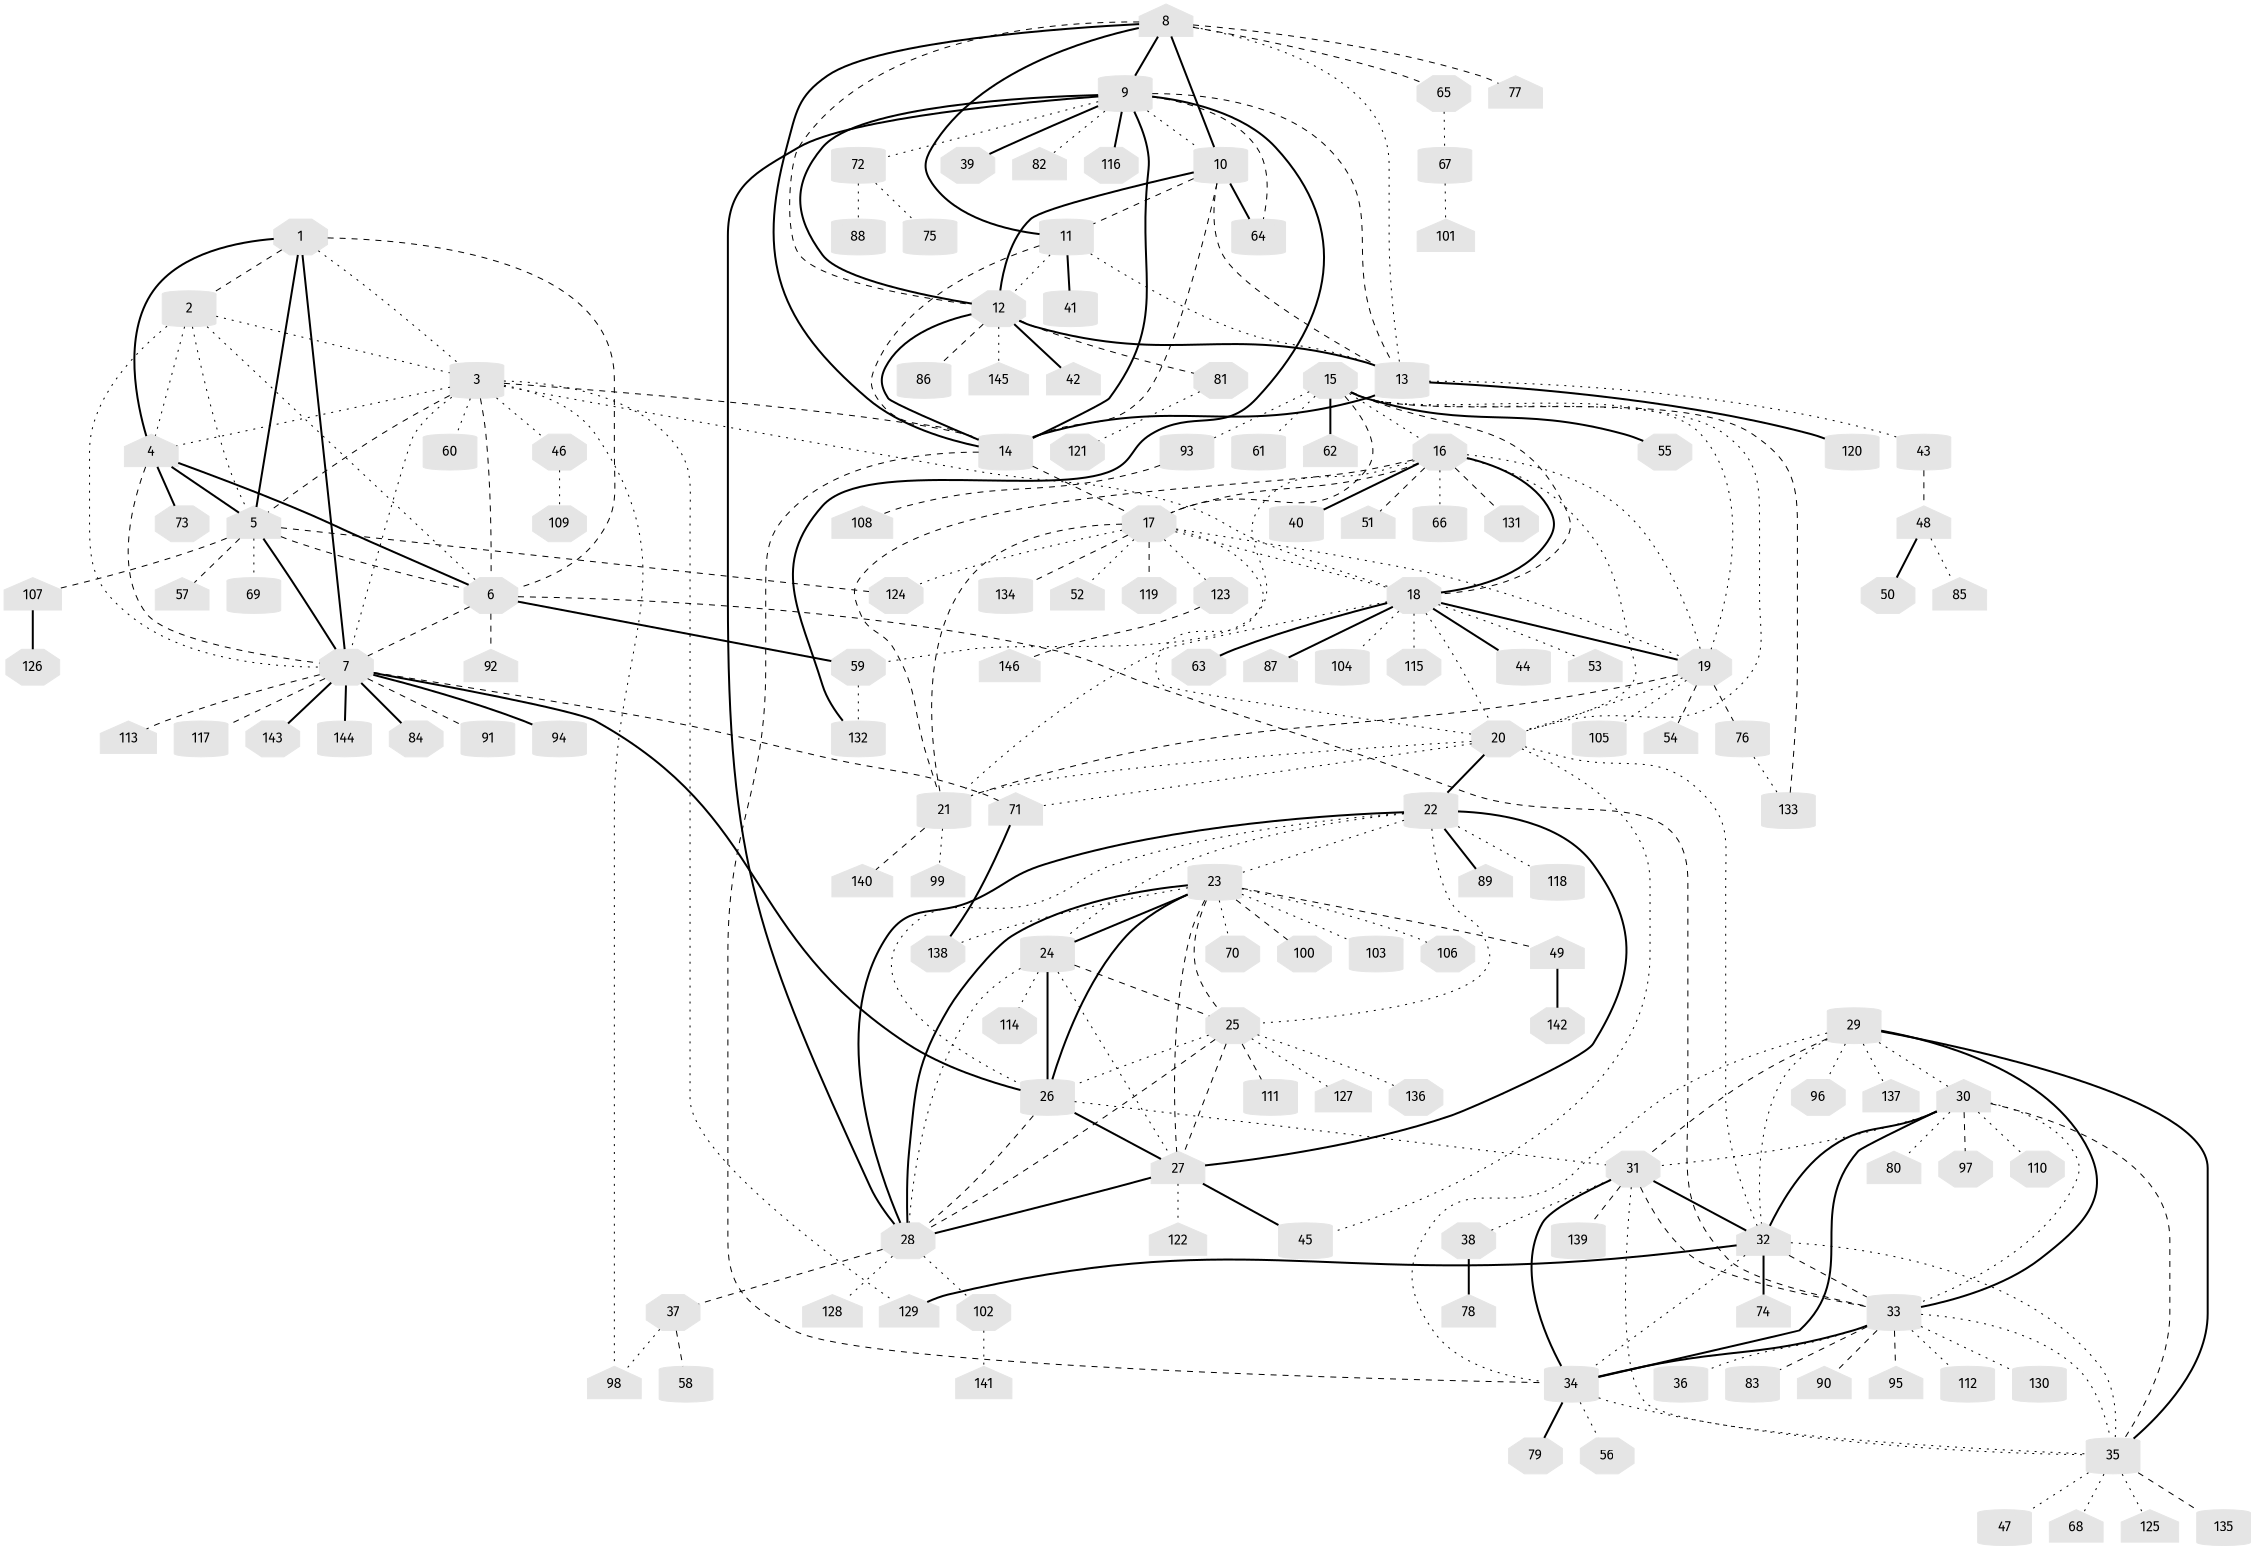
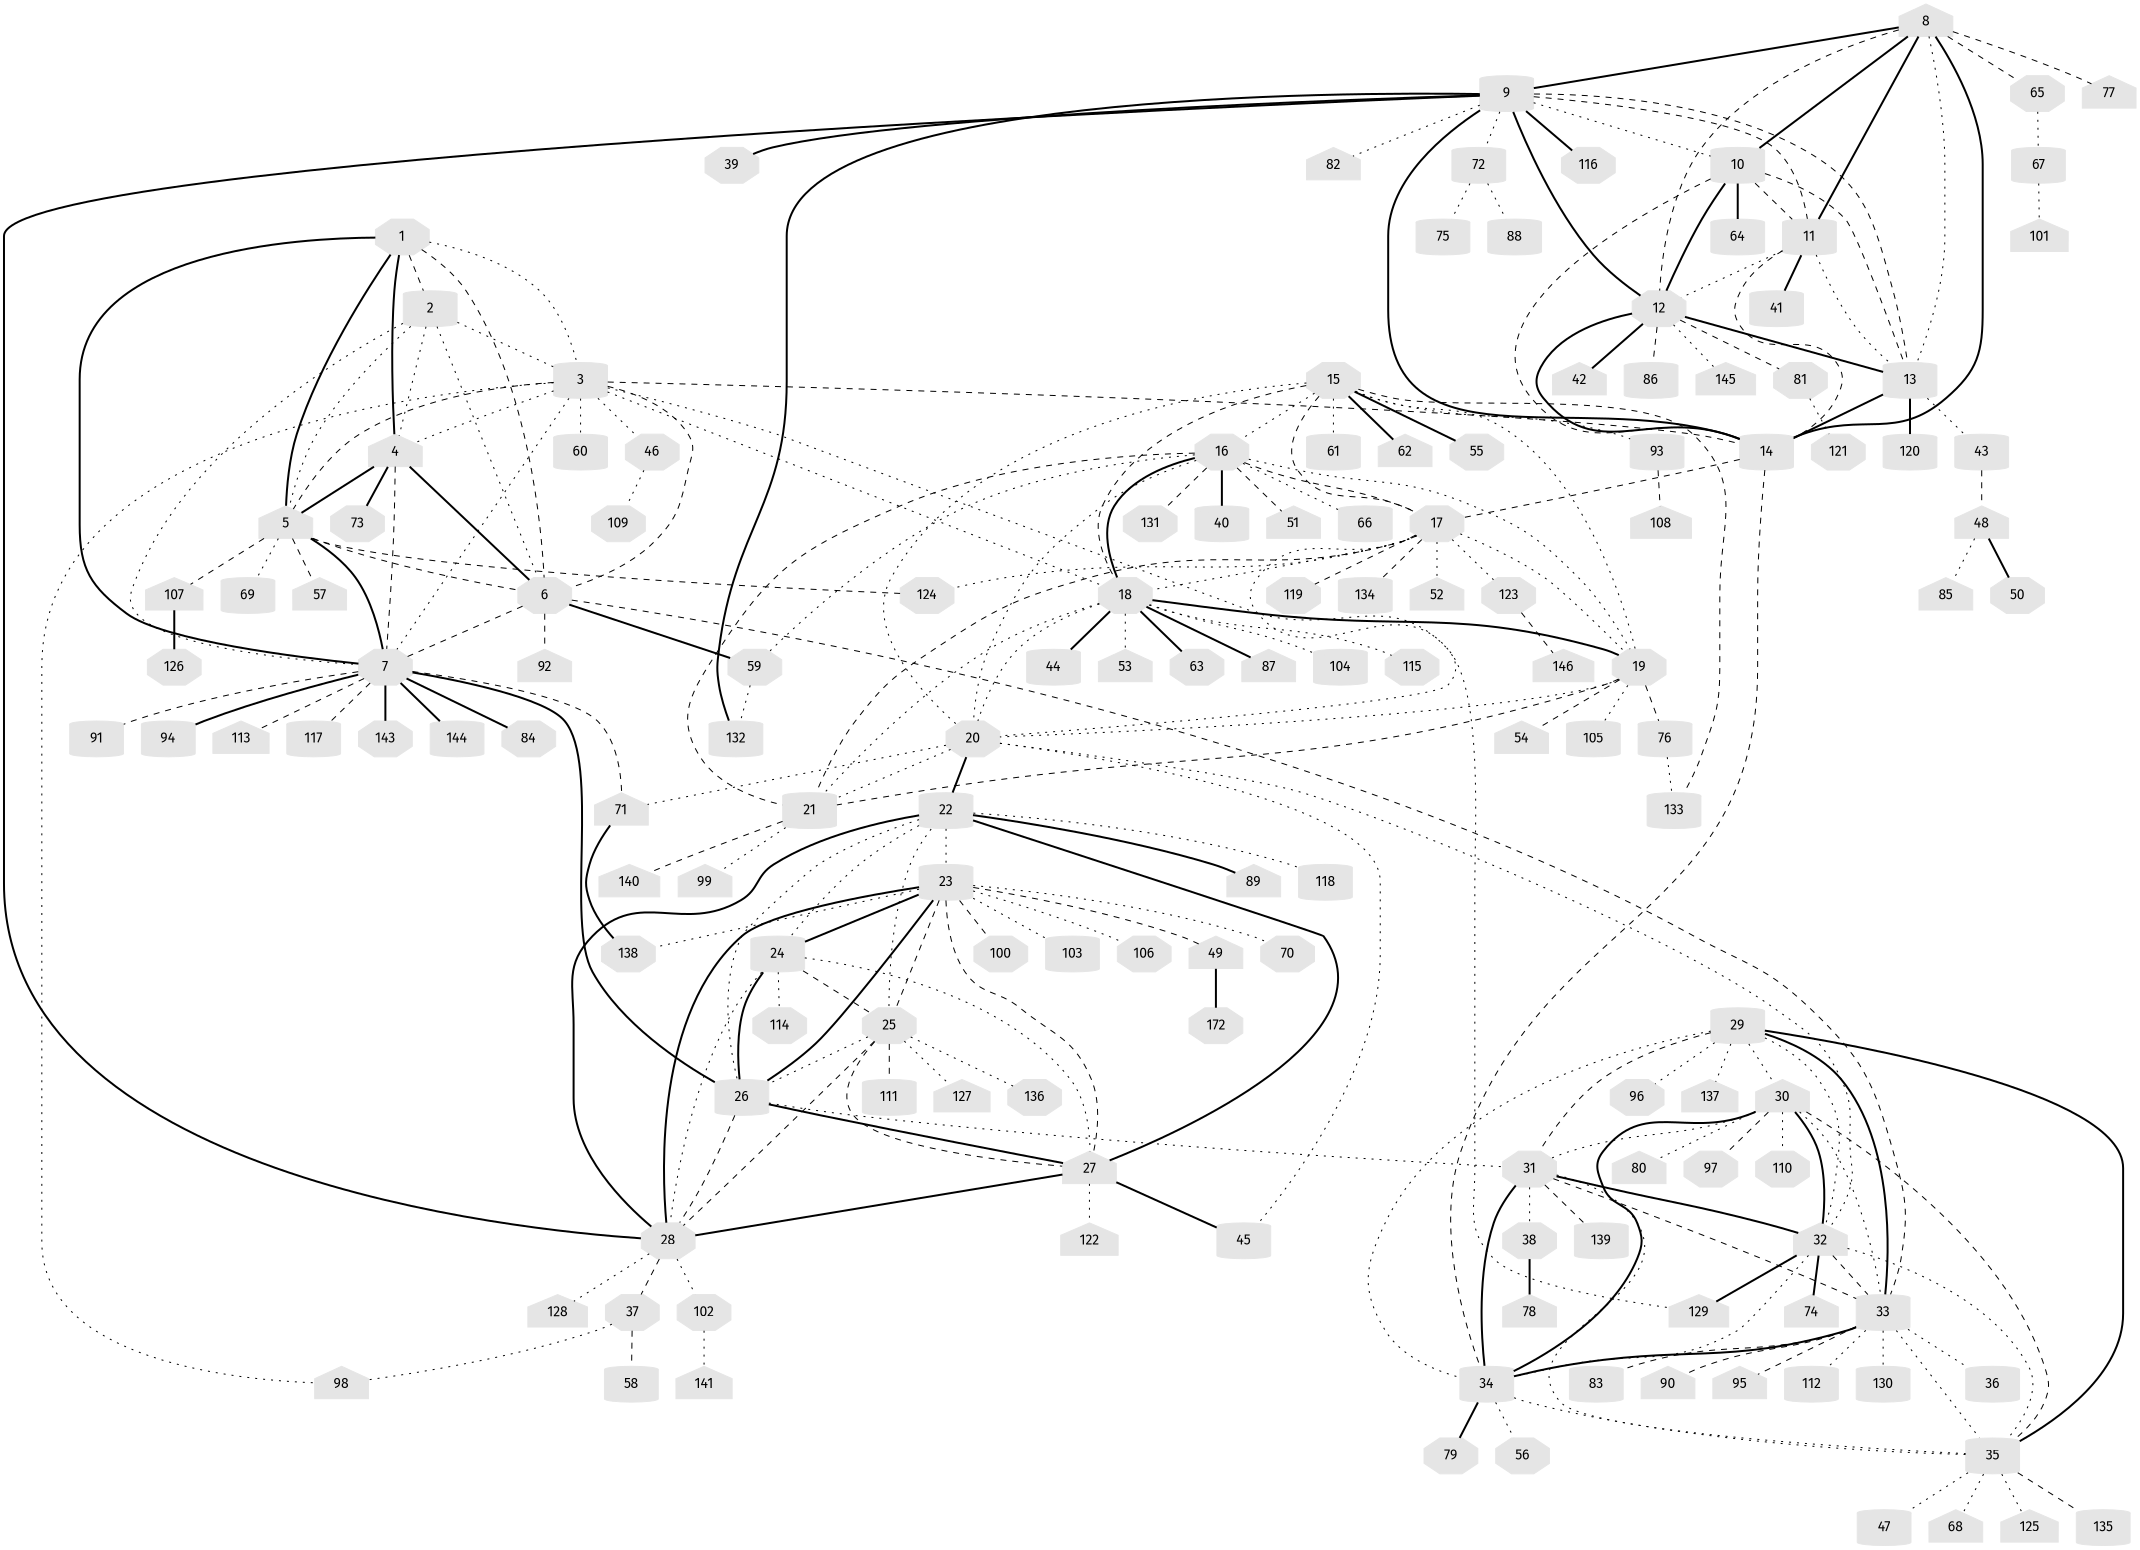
edge "9" -- "64": now "9" -- "11"
node "142": label "142" -> "172"
